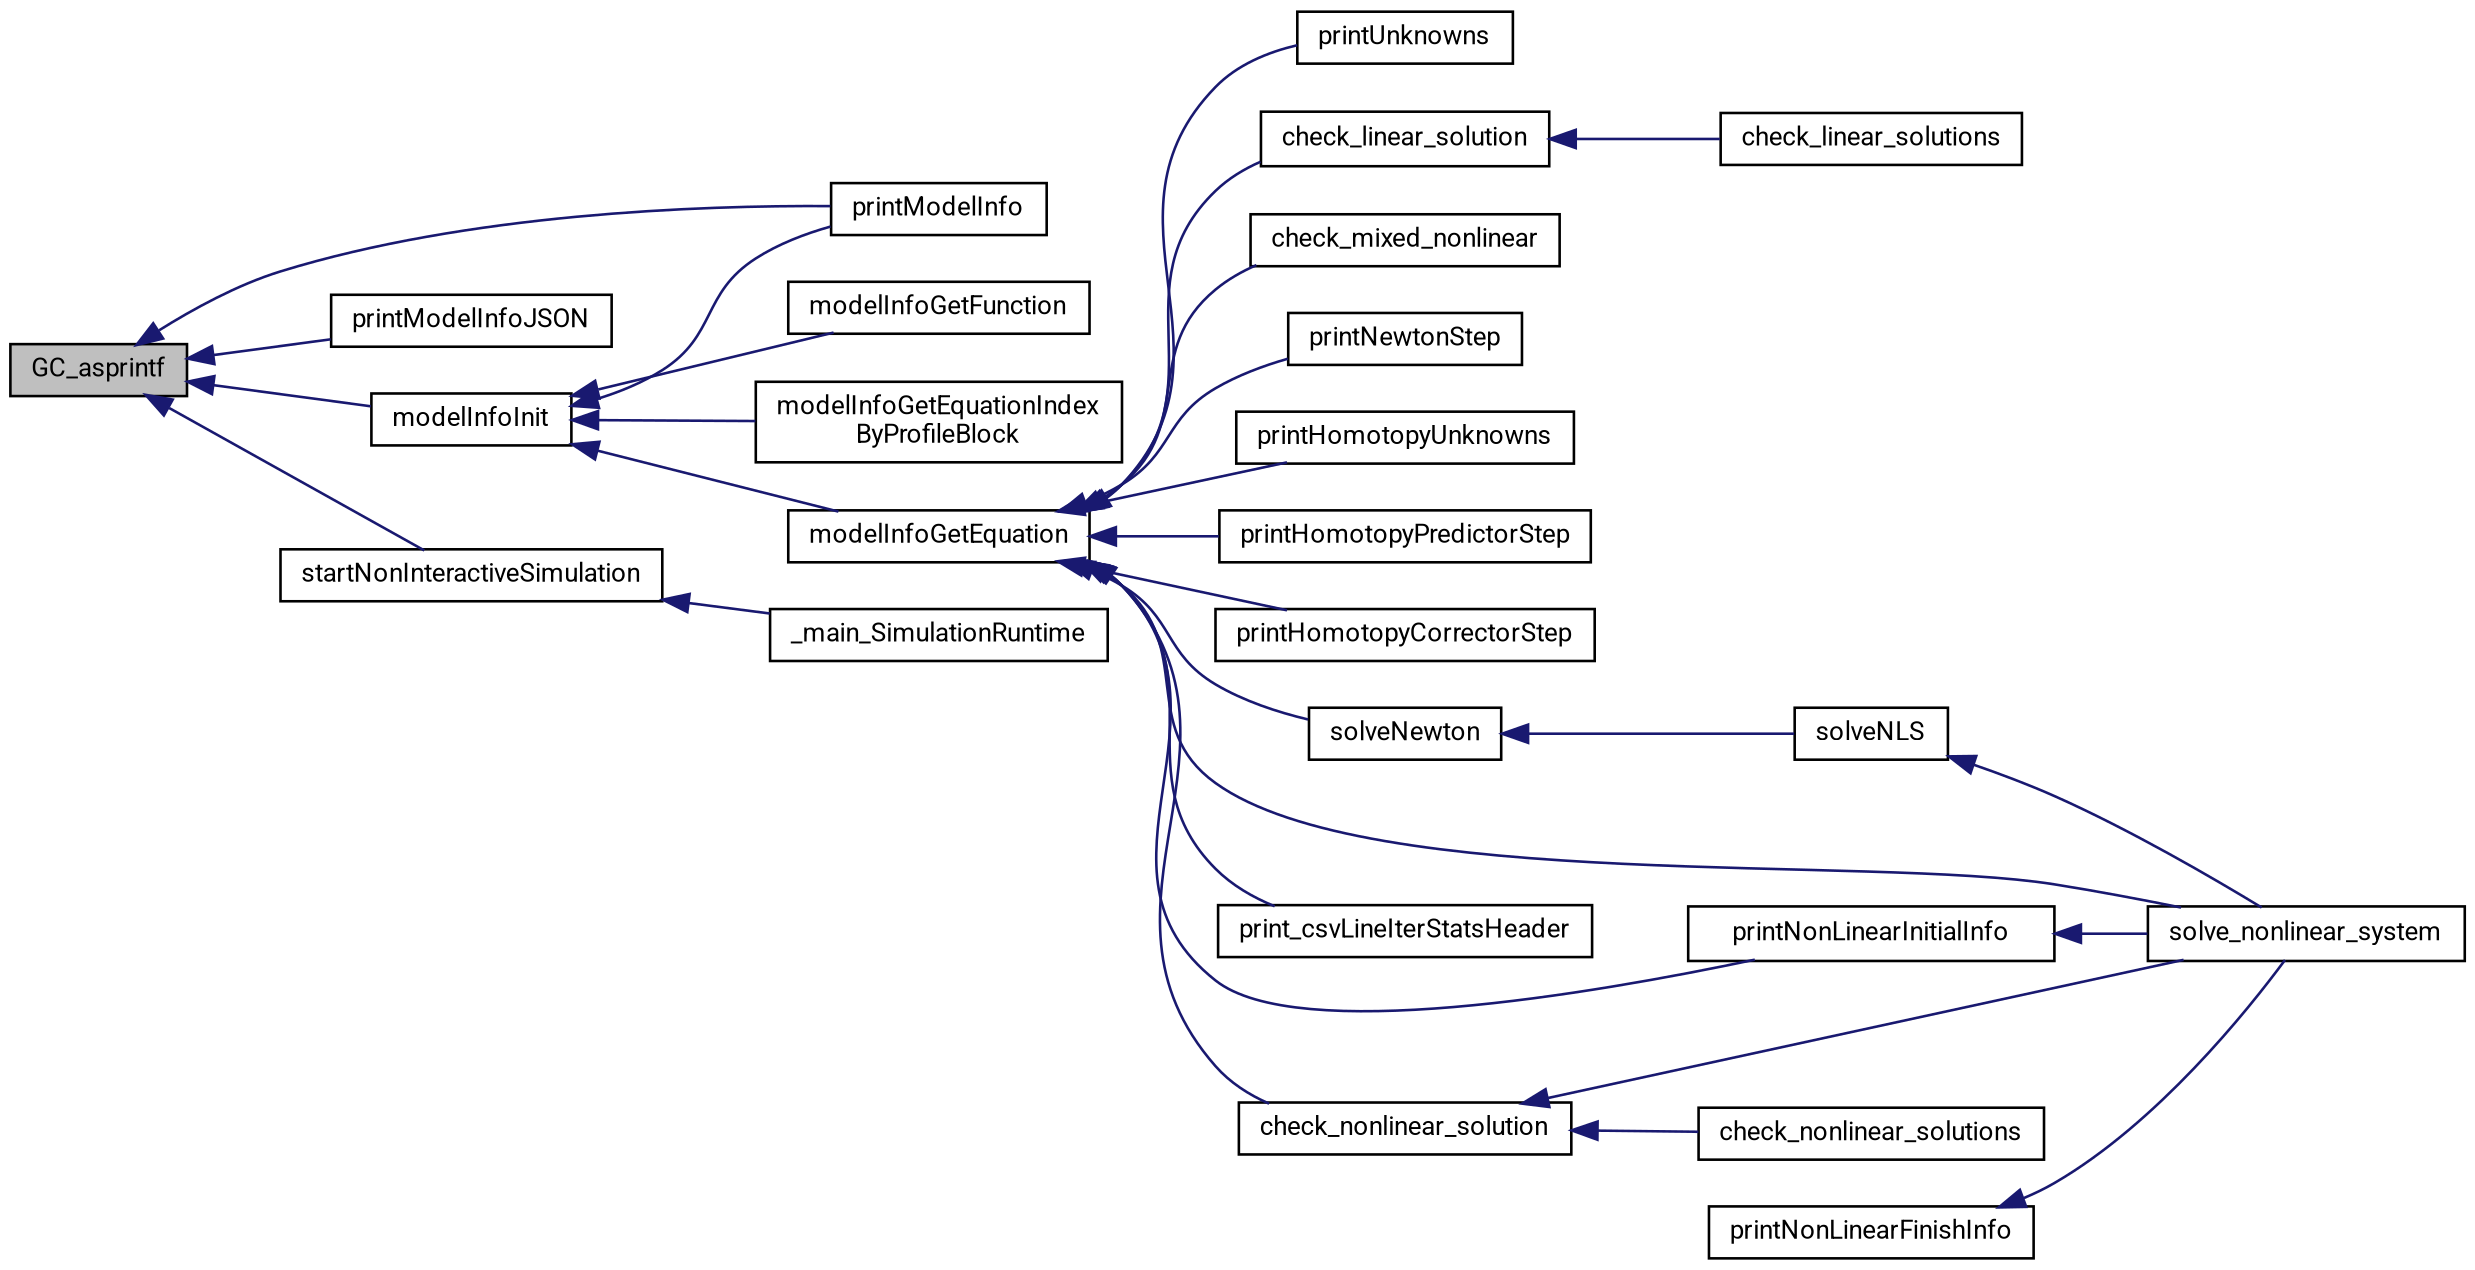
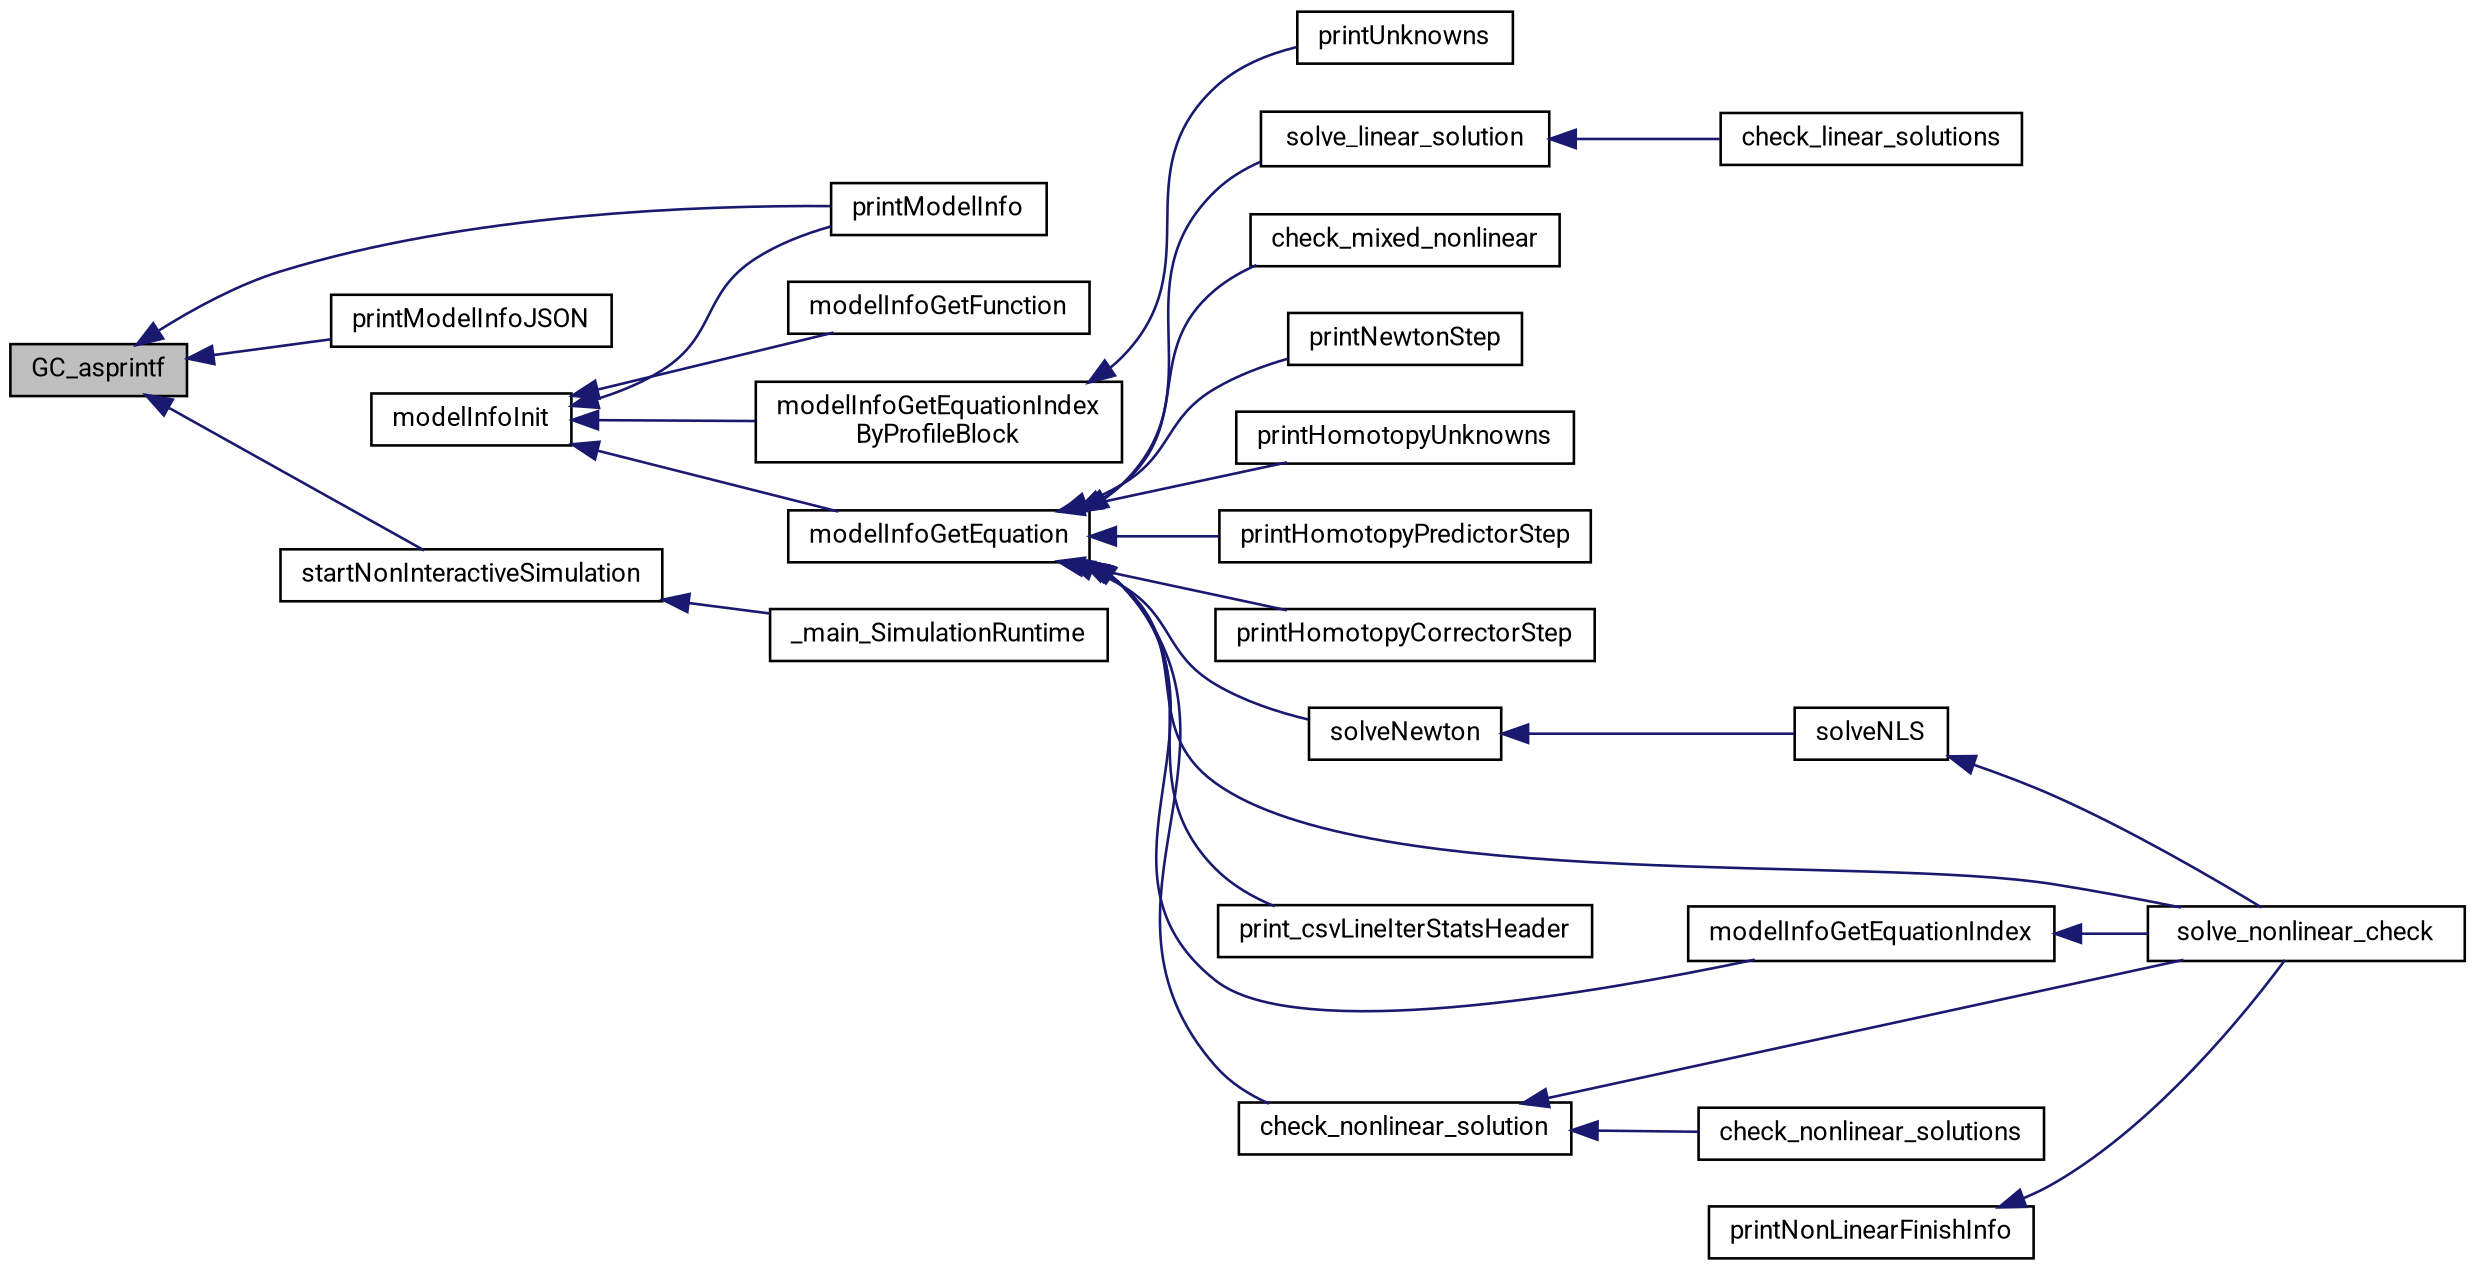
node "check_linear_solution": label "check_linear_solution" -> "solve_linear_solution"
edge "printUnknowns" -> "modelInfoGetEquation": now "printUnknowns" -> "modelInfoGetEquationIndex ByProfileBlock"
edge "modelInfoInit" -> "GC_asprintf": removed
node "printNonLinearInitialInfo": label "printNonLinearInitialInfo" -> "modelInfoGetEquationIndex"
node "solve_nonlinear_system": label "solve_nonlinear_system" -> "solve_nonlinear_check"
